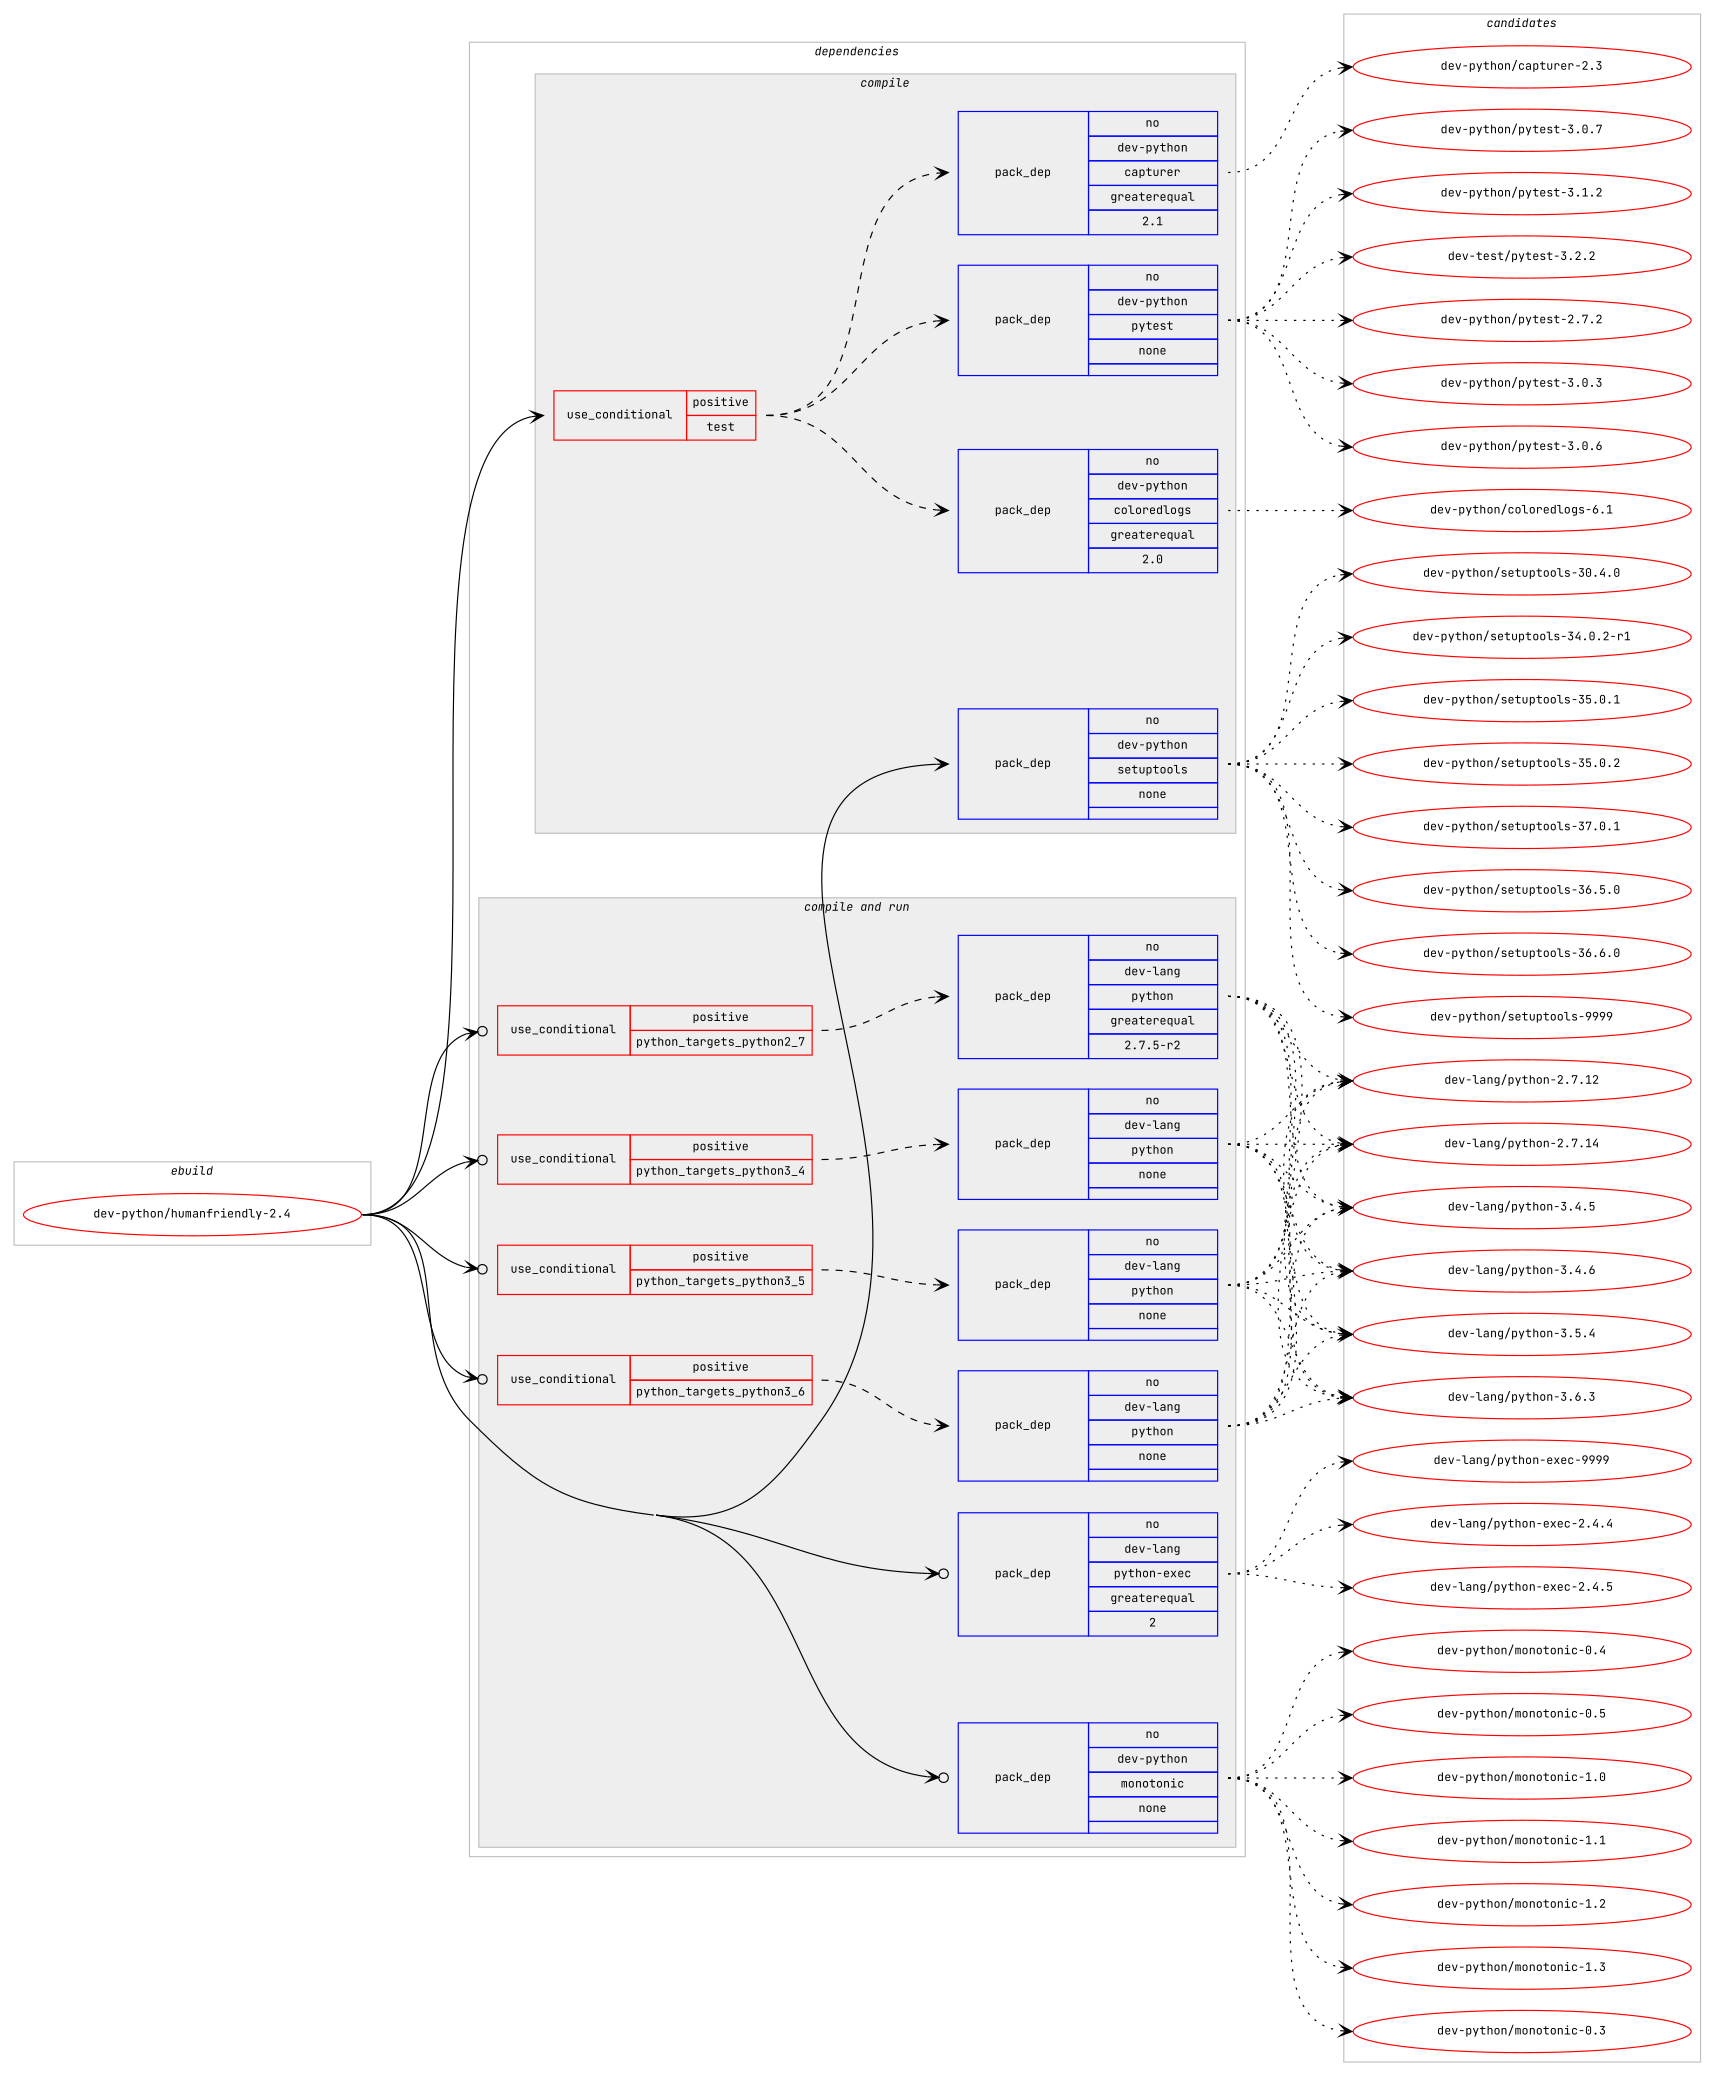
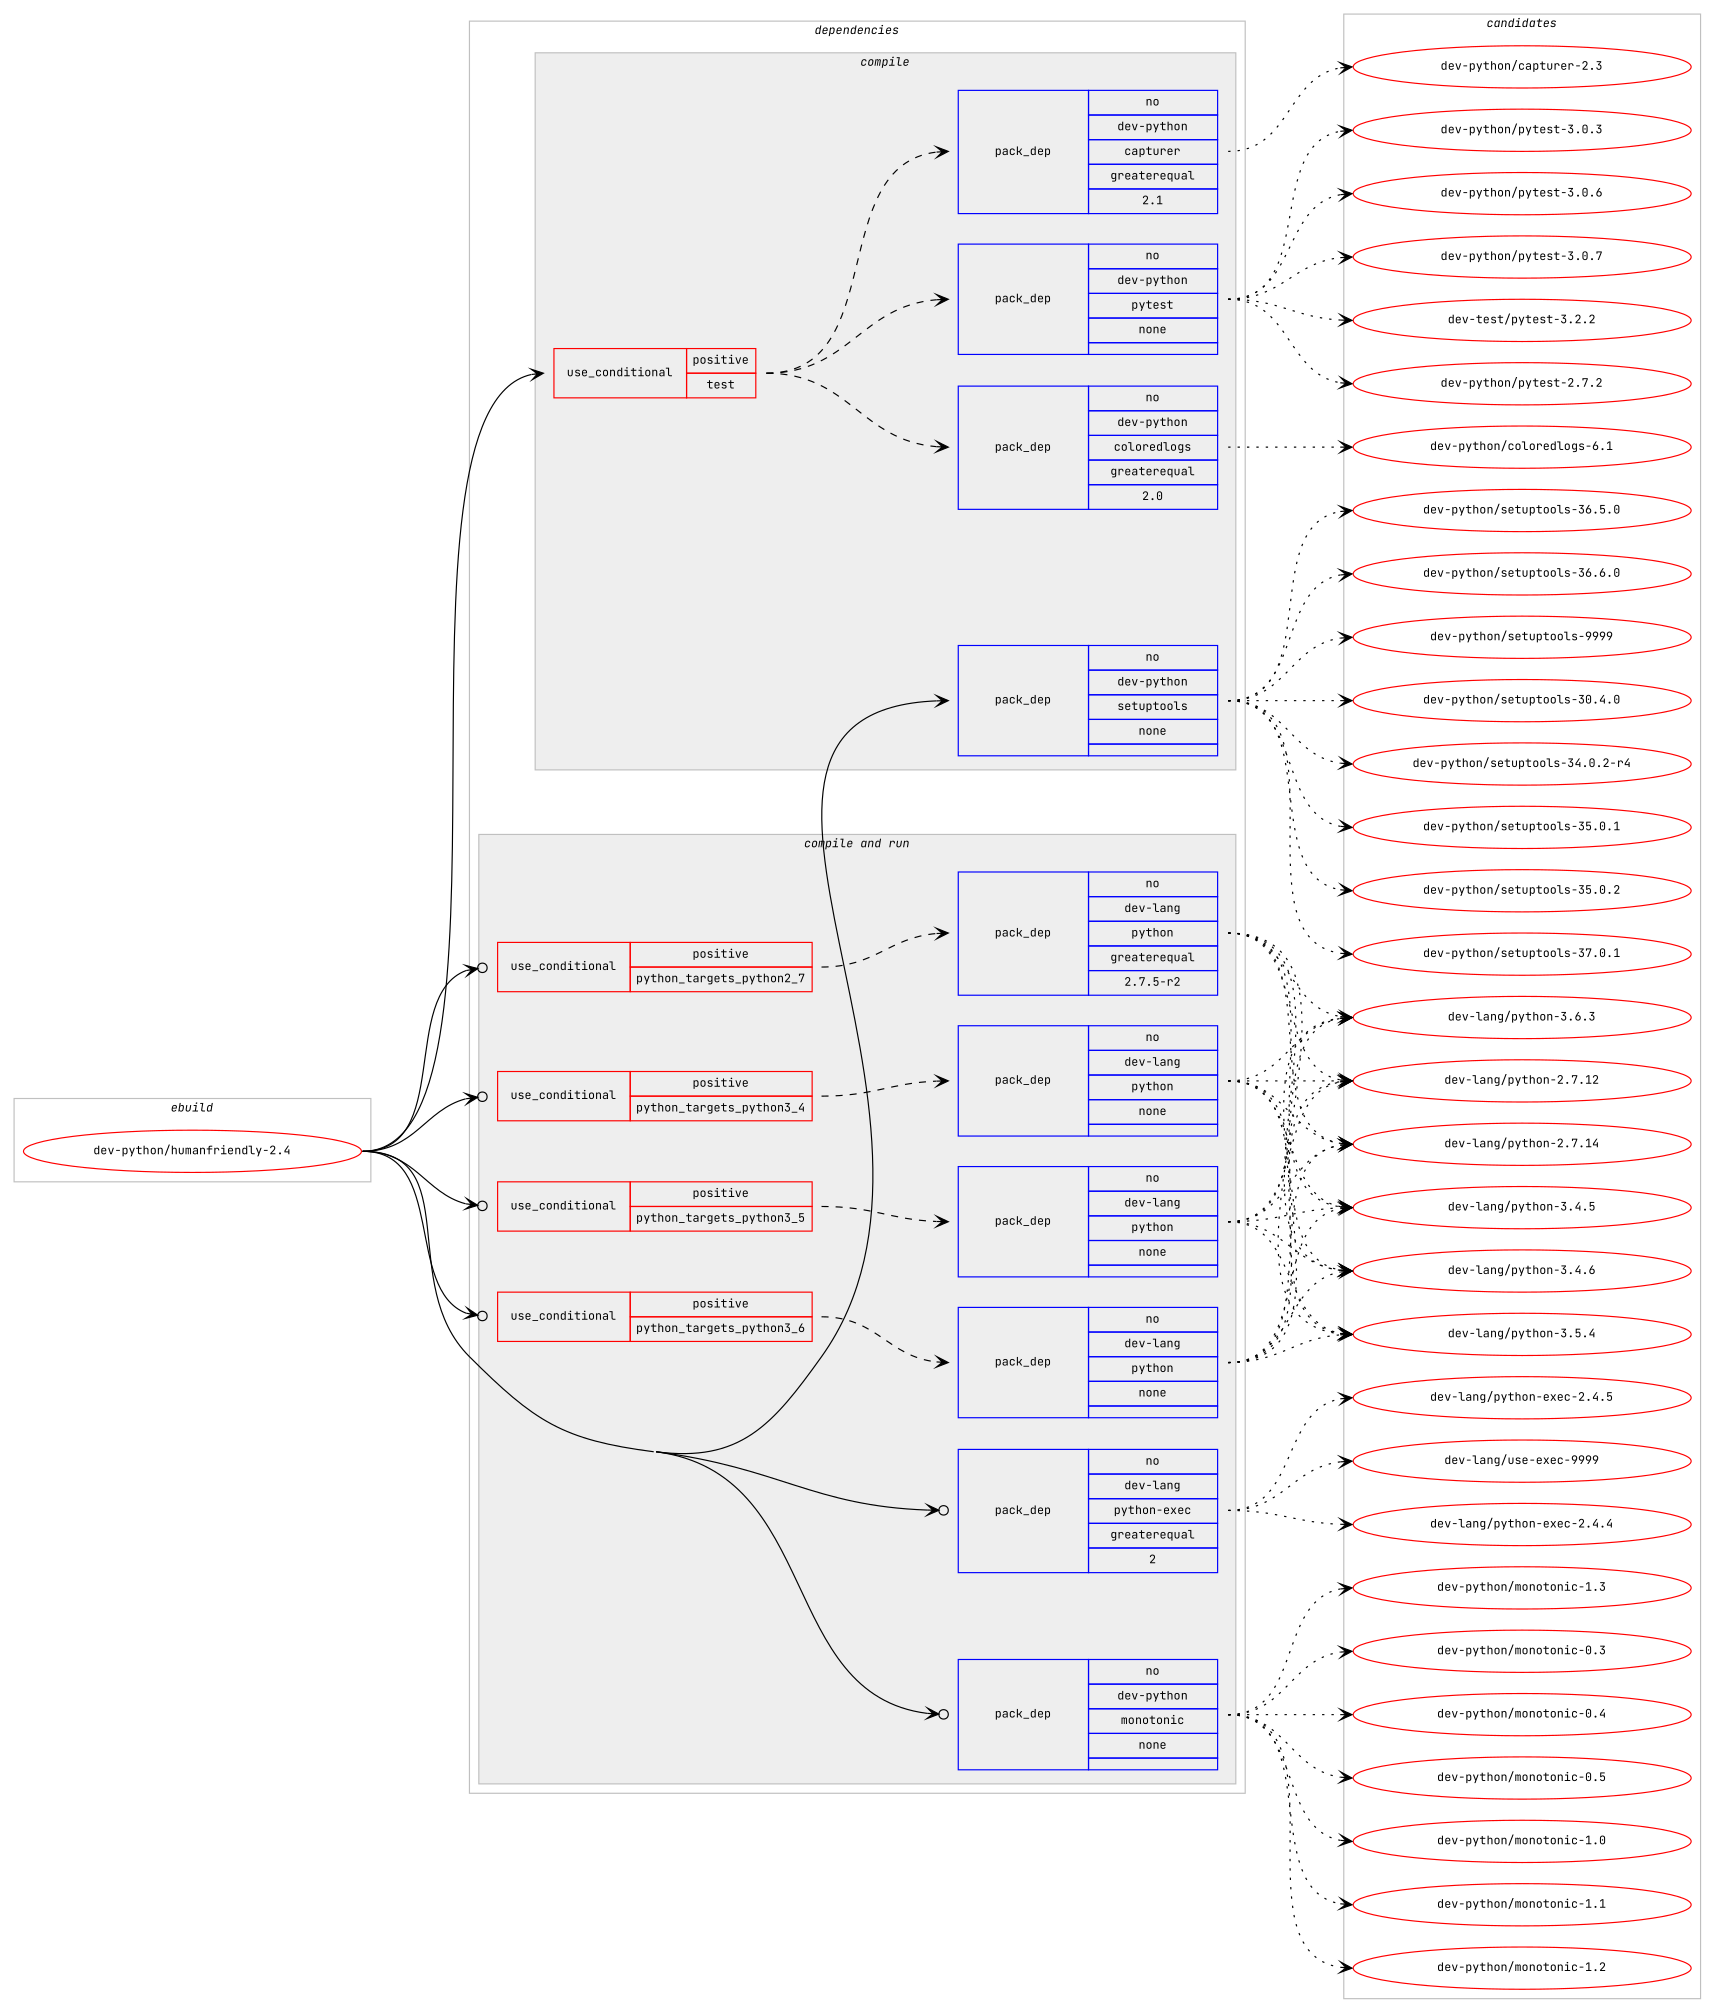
node "dev-python/pytest-3.1.2": removed
node "dev-python/setuptools-34.0.2-r1": label "dev-python/setuptools-34.0.2-r1" -> "dev-python/setuptools-34.0.2-r4"
node "dev-lang/python-exec-9999": label "dev-lang/python-exec-9999" -> "dev-lang/use-exec-9999"
